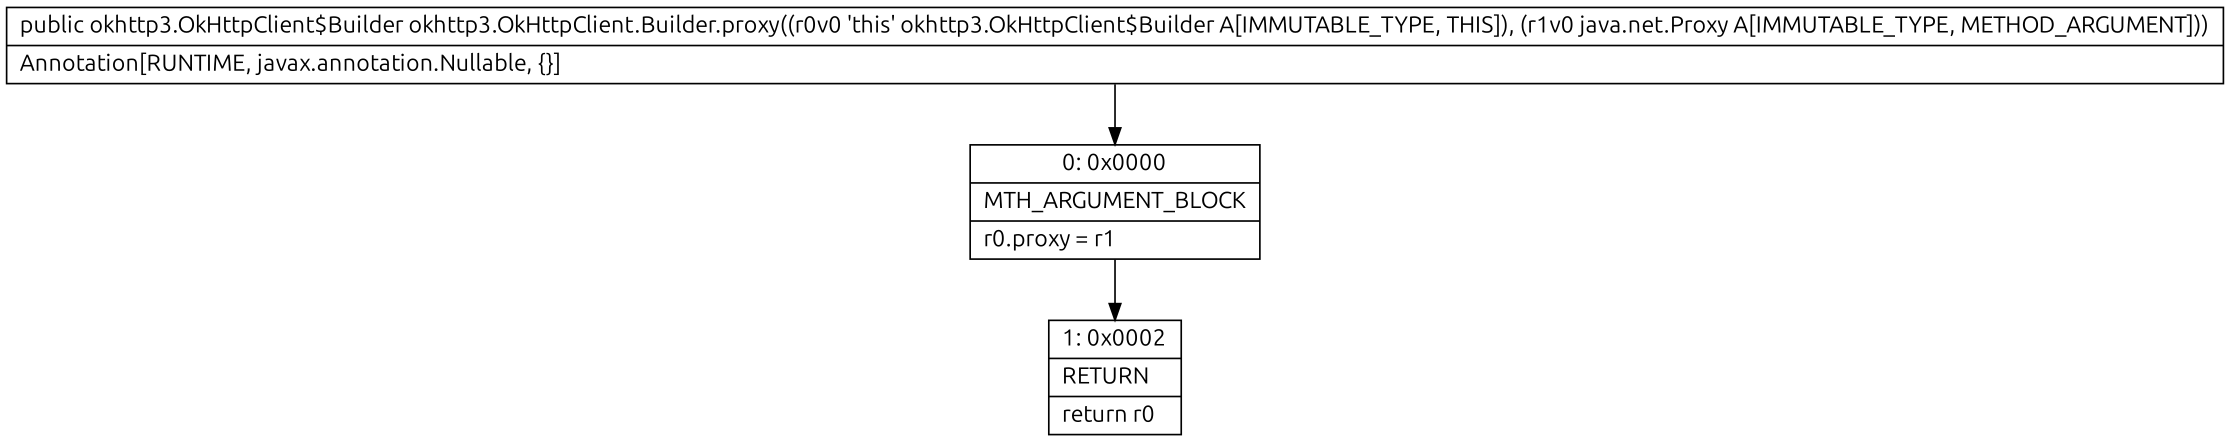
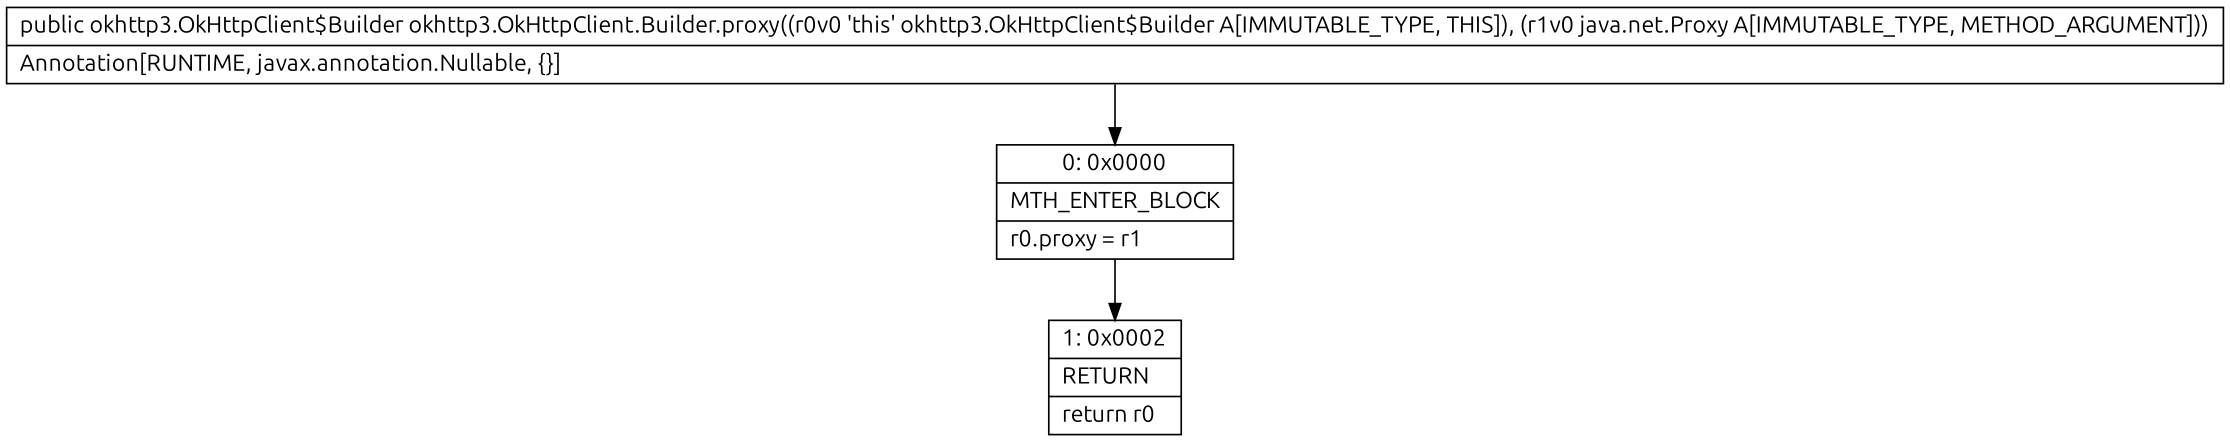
node "0: 0x0000": text "MTH_ARGUMENT_BLOCK" -> "MTH_ENTER_BLOCK"
